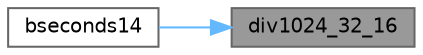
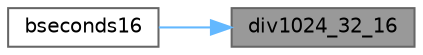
node "bseconds14": label "bseconds14" -> "bseconds16"
